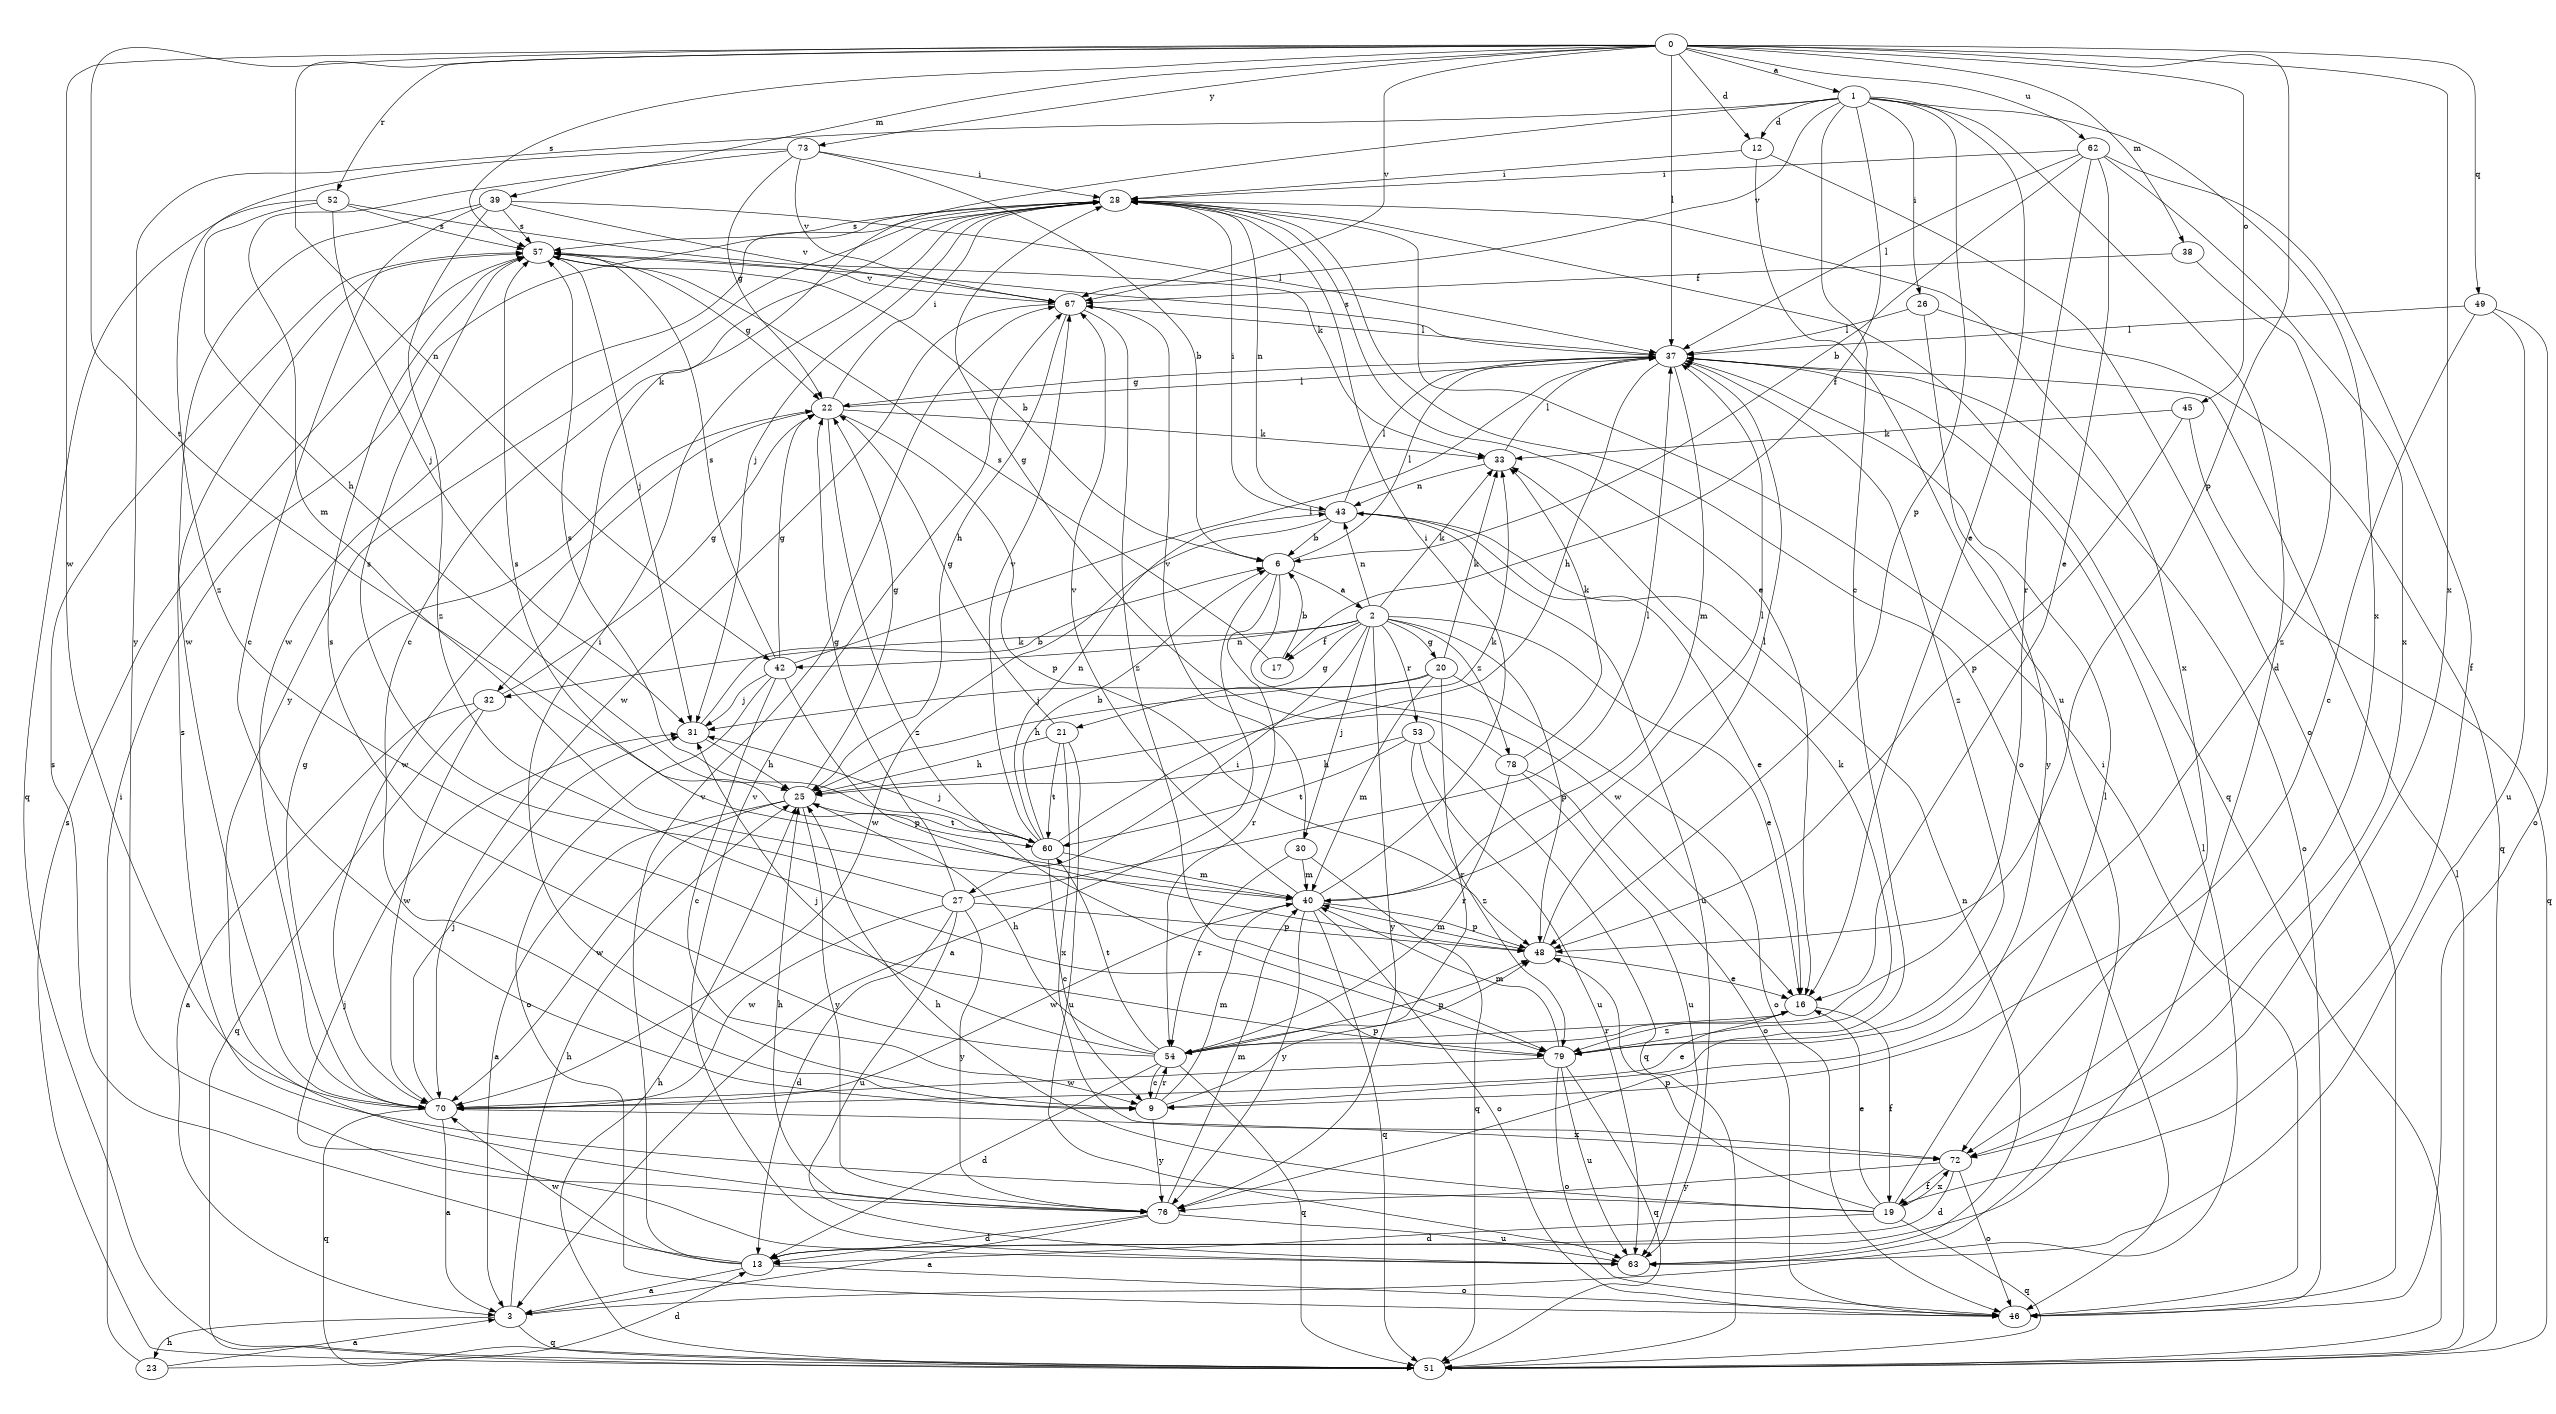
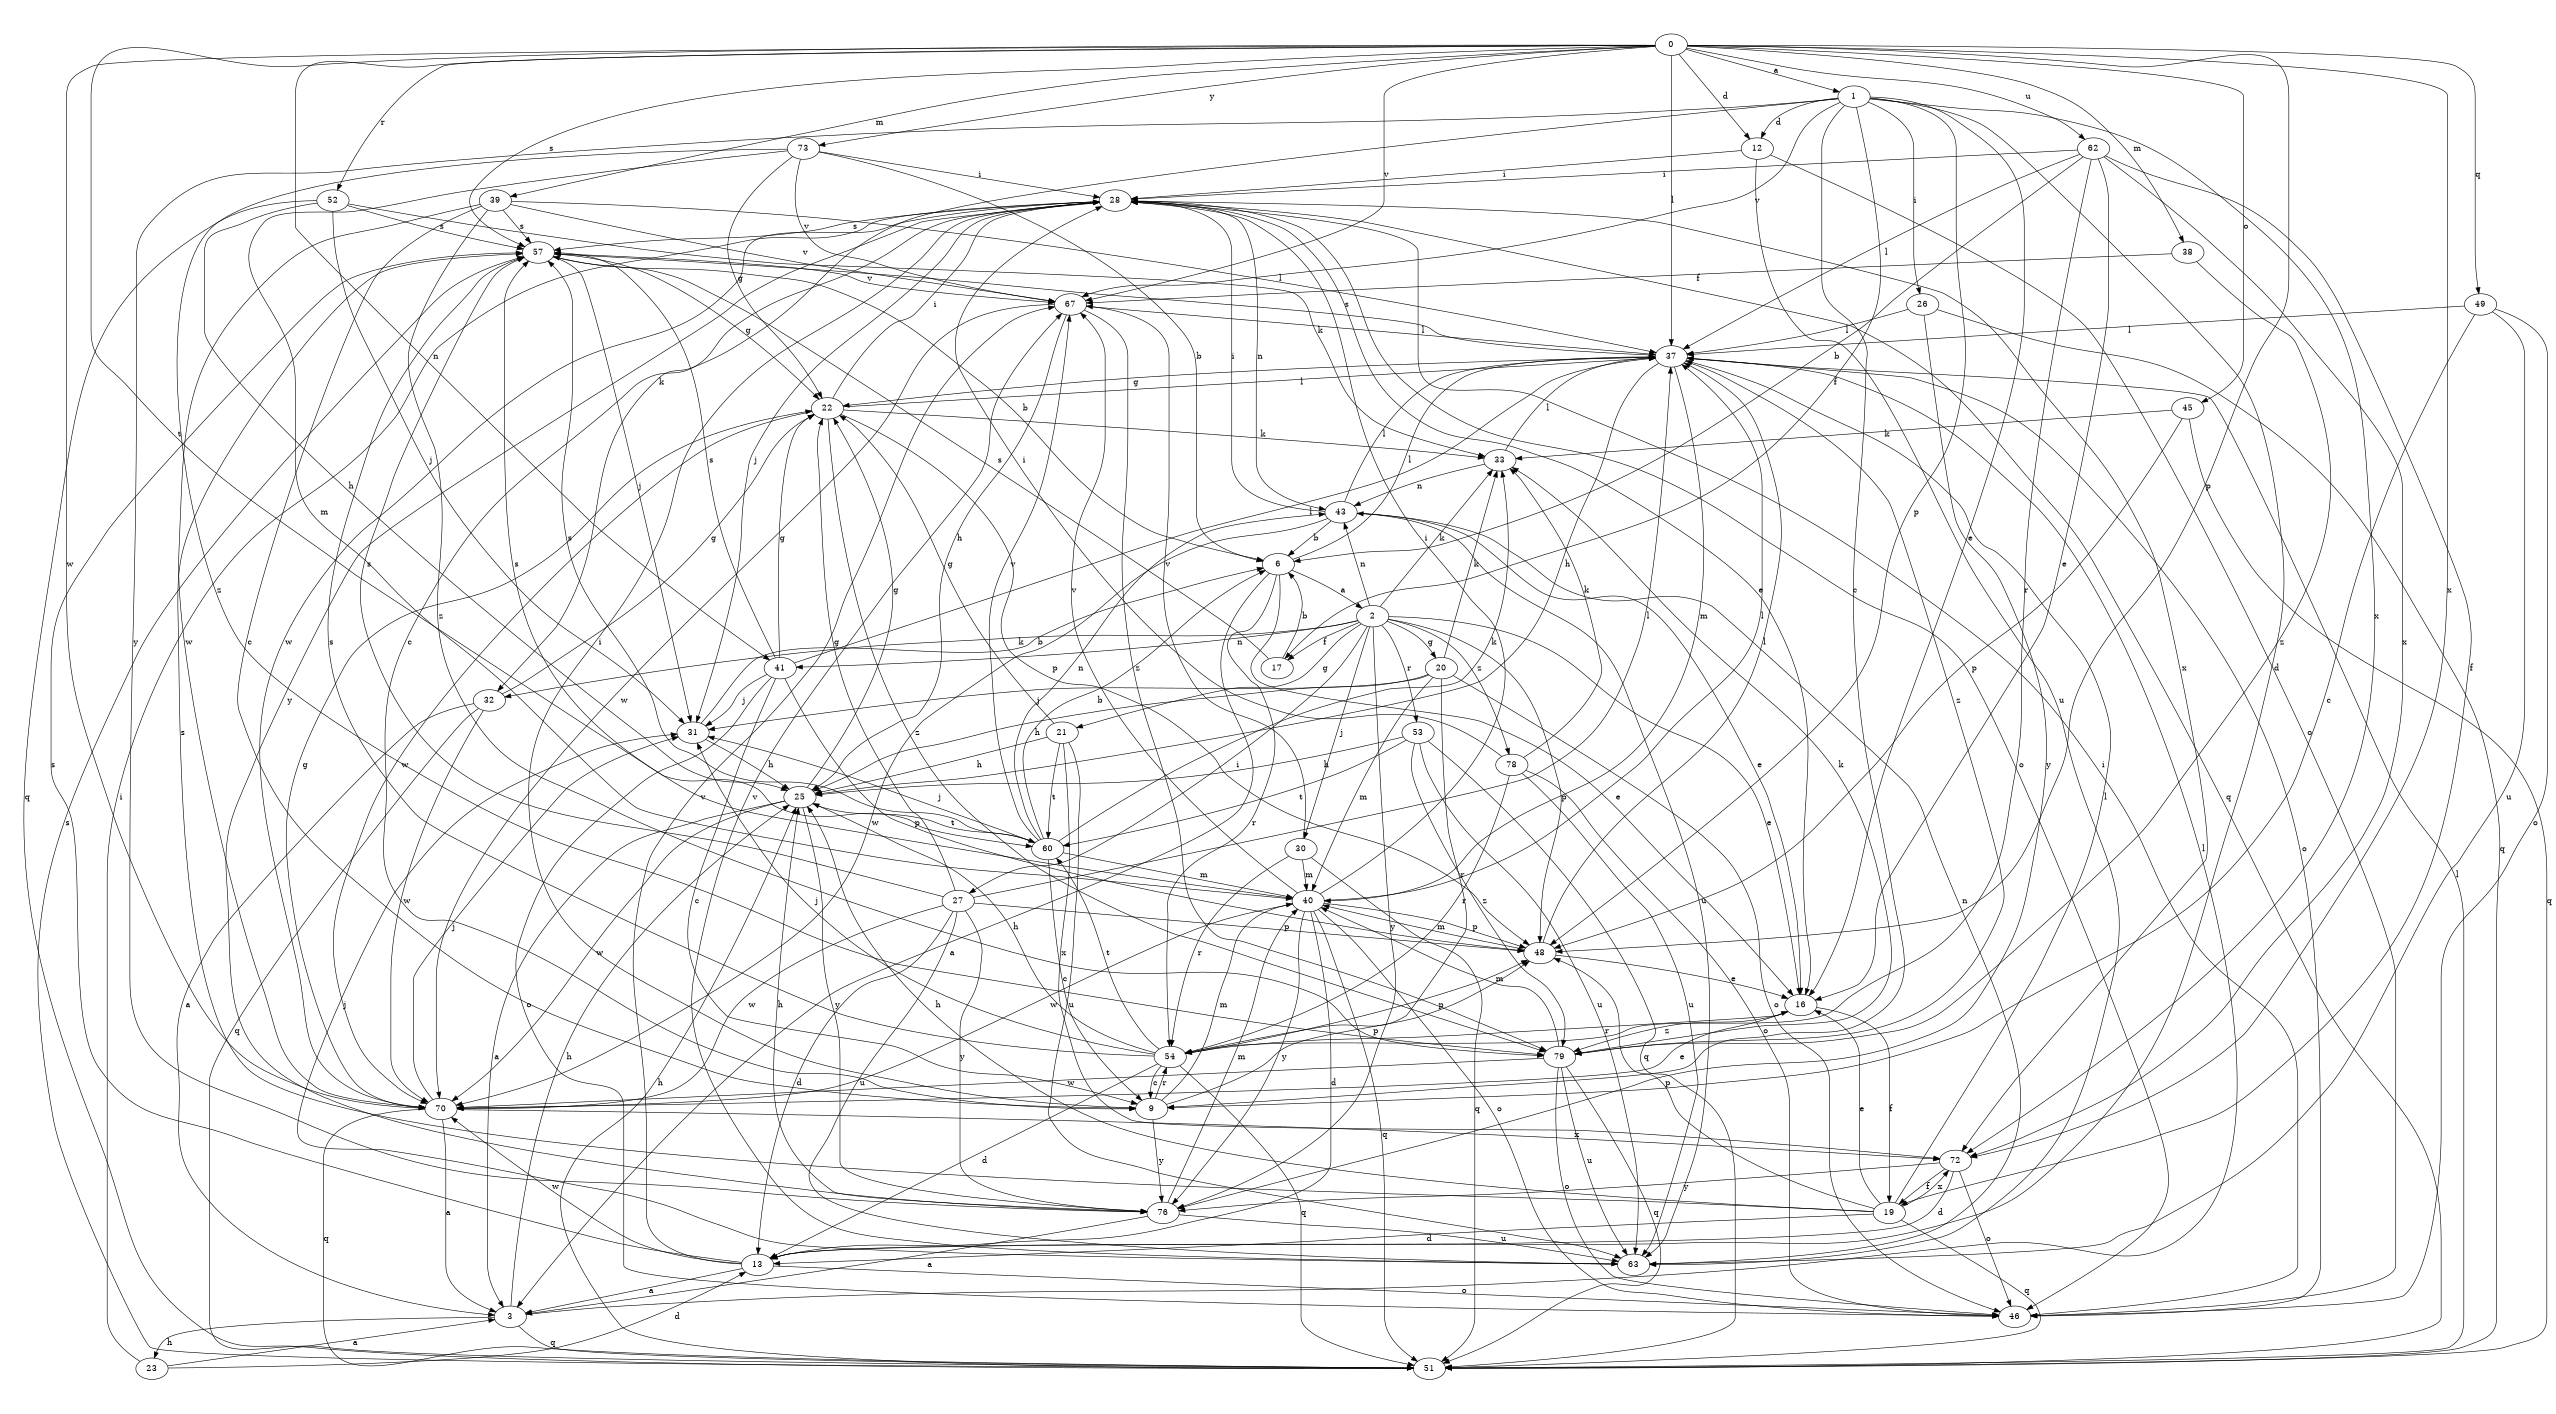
edge "78" -> "28": label "g" -> "i"
node "42": label "42" -> "41"
edge "6" -> "16": label "w" -> "e"
edge "76" -> "13": now "40" -> "13"
